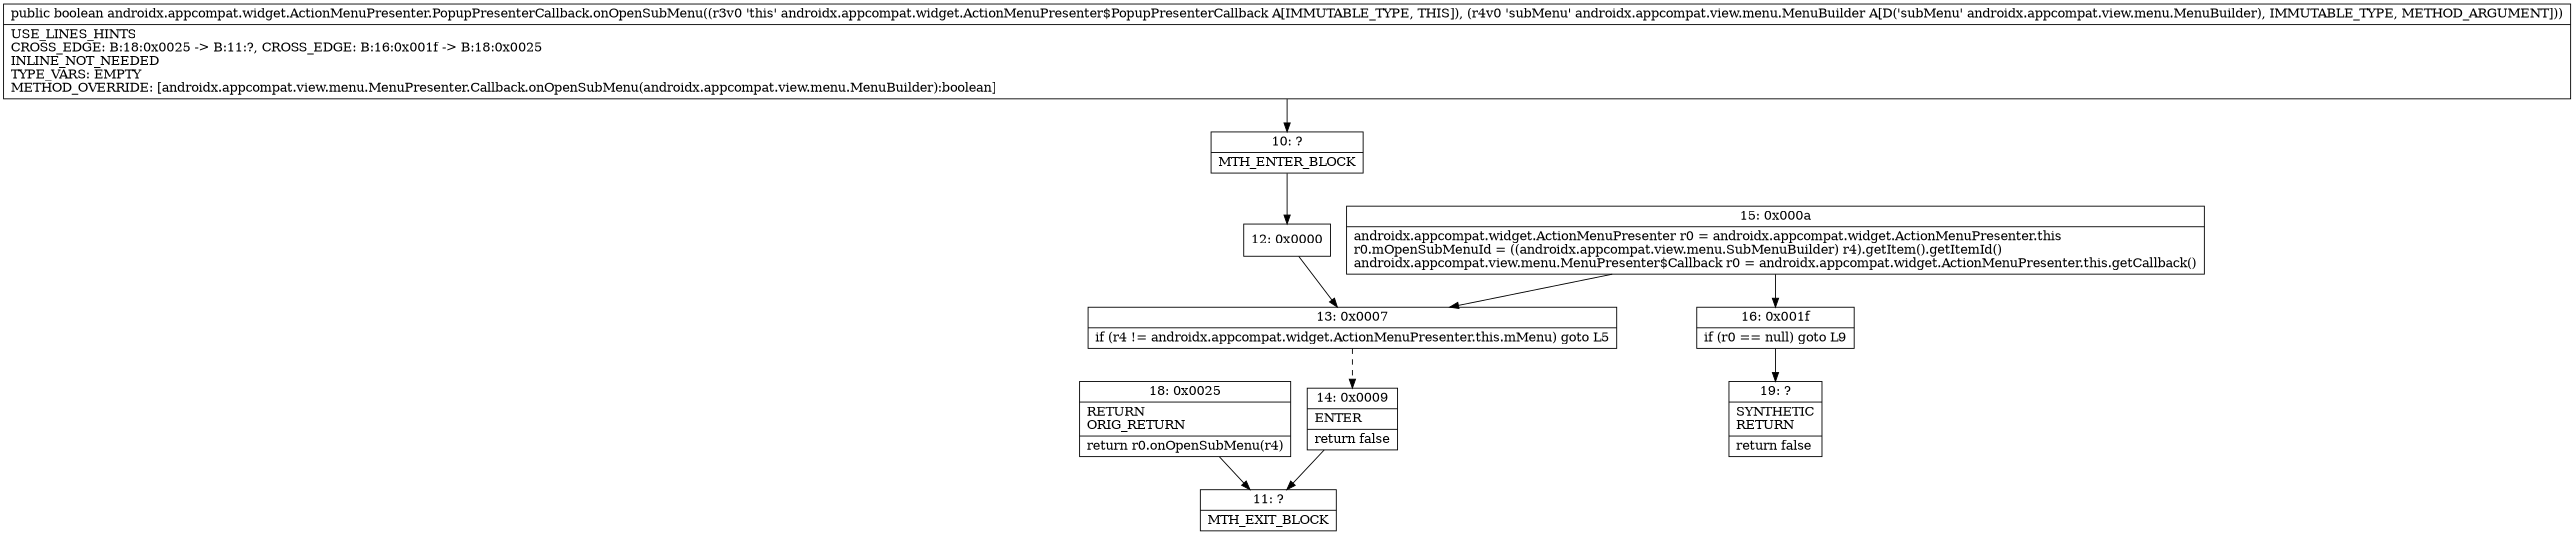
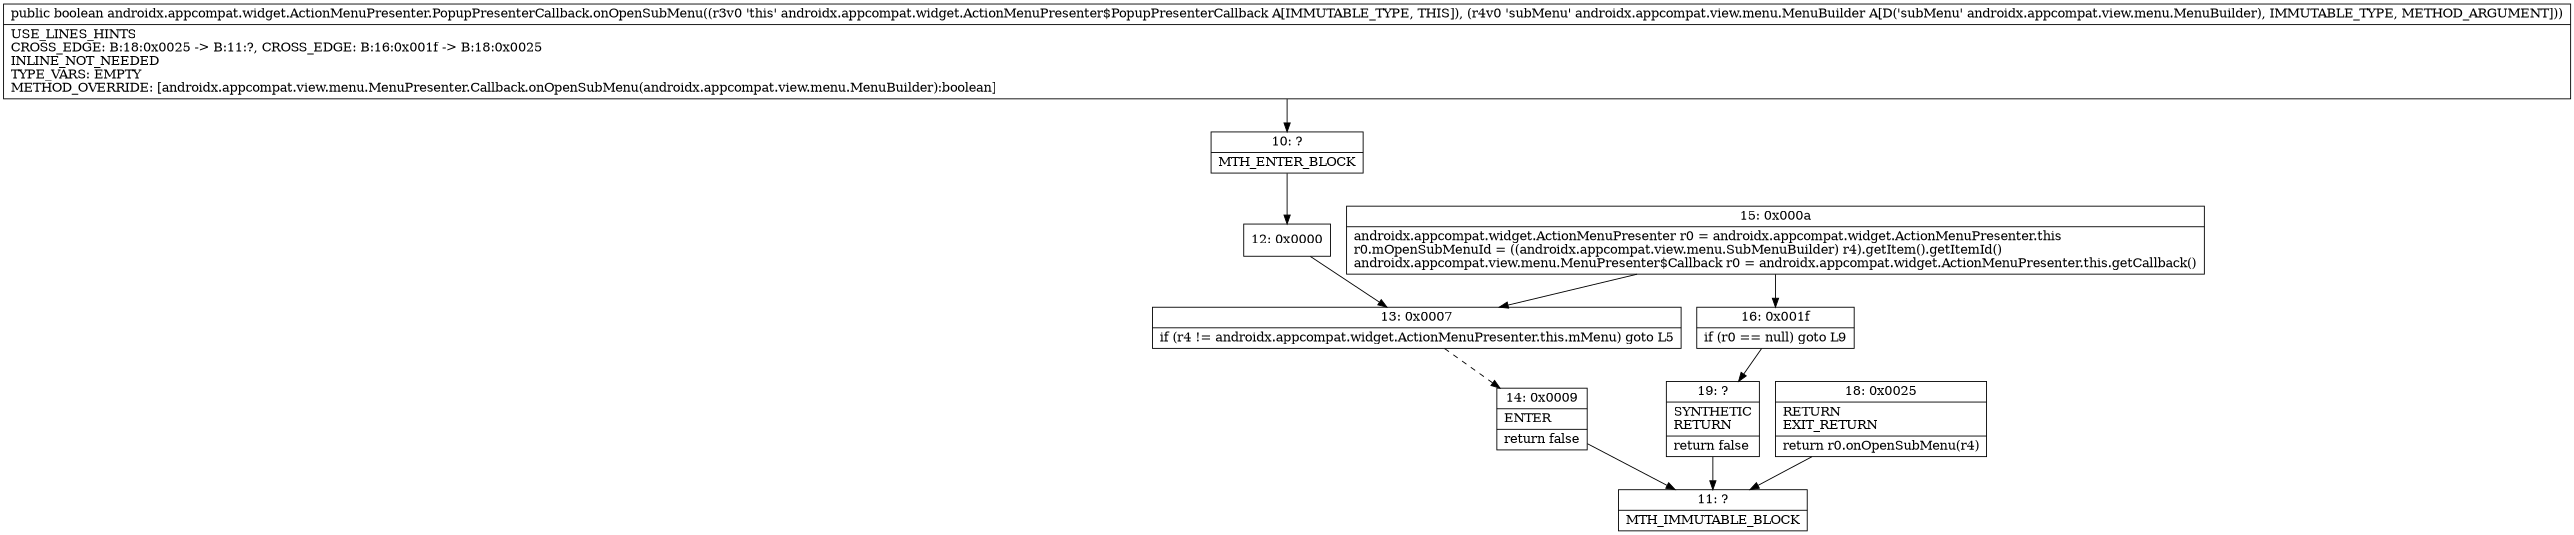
node "18: 0x0025": text "ORIG_RETURN" -> "EXIT_RETURN"
edge "19: ?" -> "11: ?": added
node "11: ?": text "MTH_EXIT_BLOCK" -> "MTH_IMMUTABLE_BLOCK"
